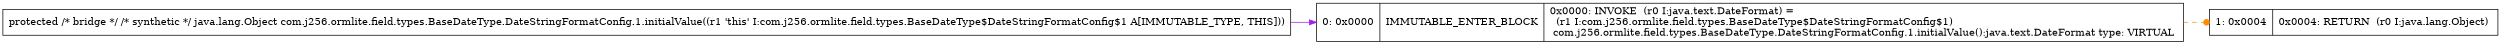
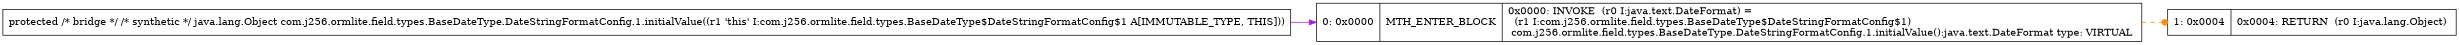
node "0: 0x0000": text "IMMUTABLE_ENTER_BLOCK" -> "MTH_ENTER_BLOCK"
